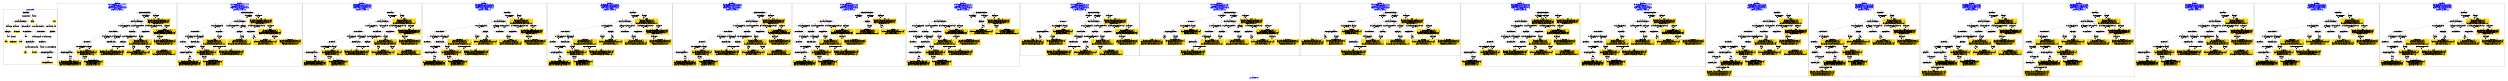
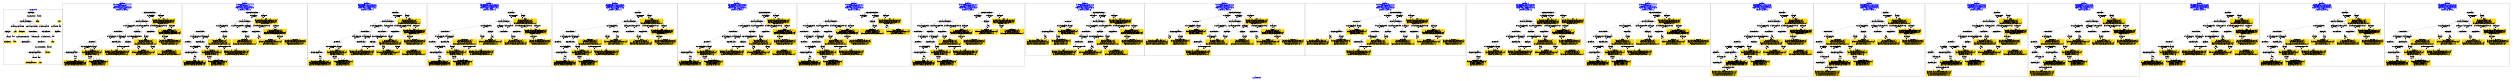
edge "E52_Time-Span1" -> "year": reversed
node "artist": added
